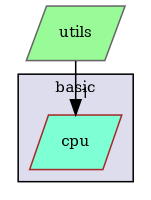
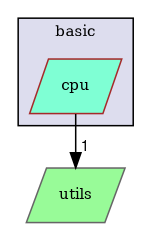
edge "utils" -> "cpu": reversed
